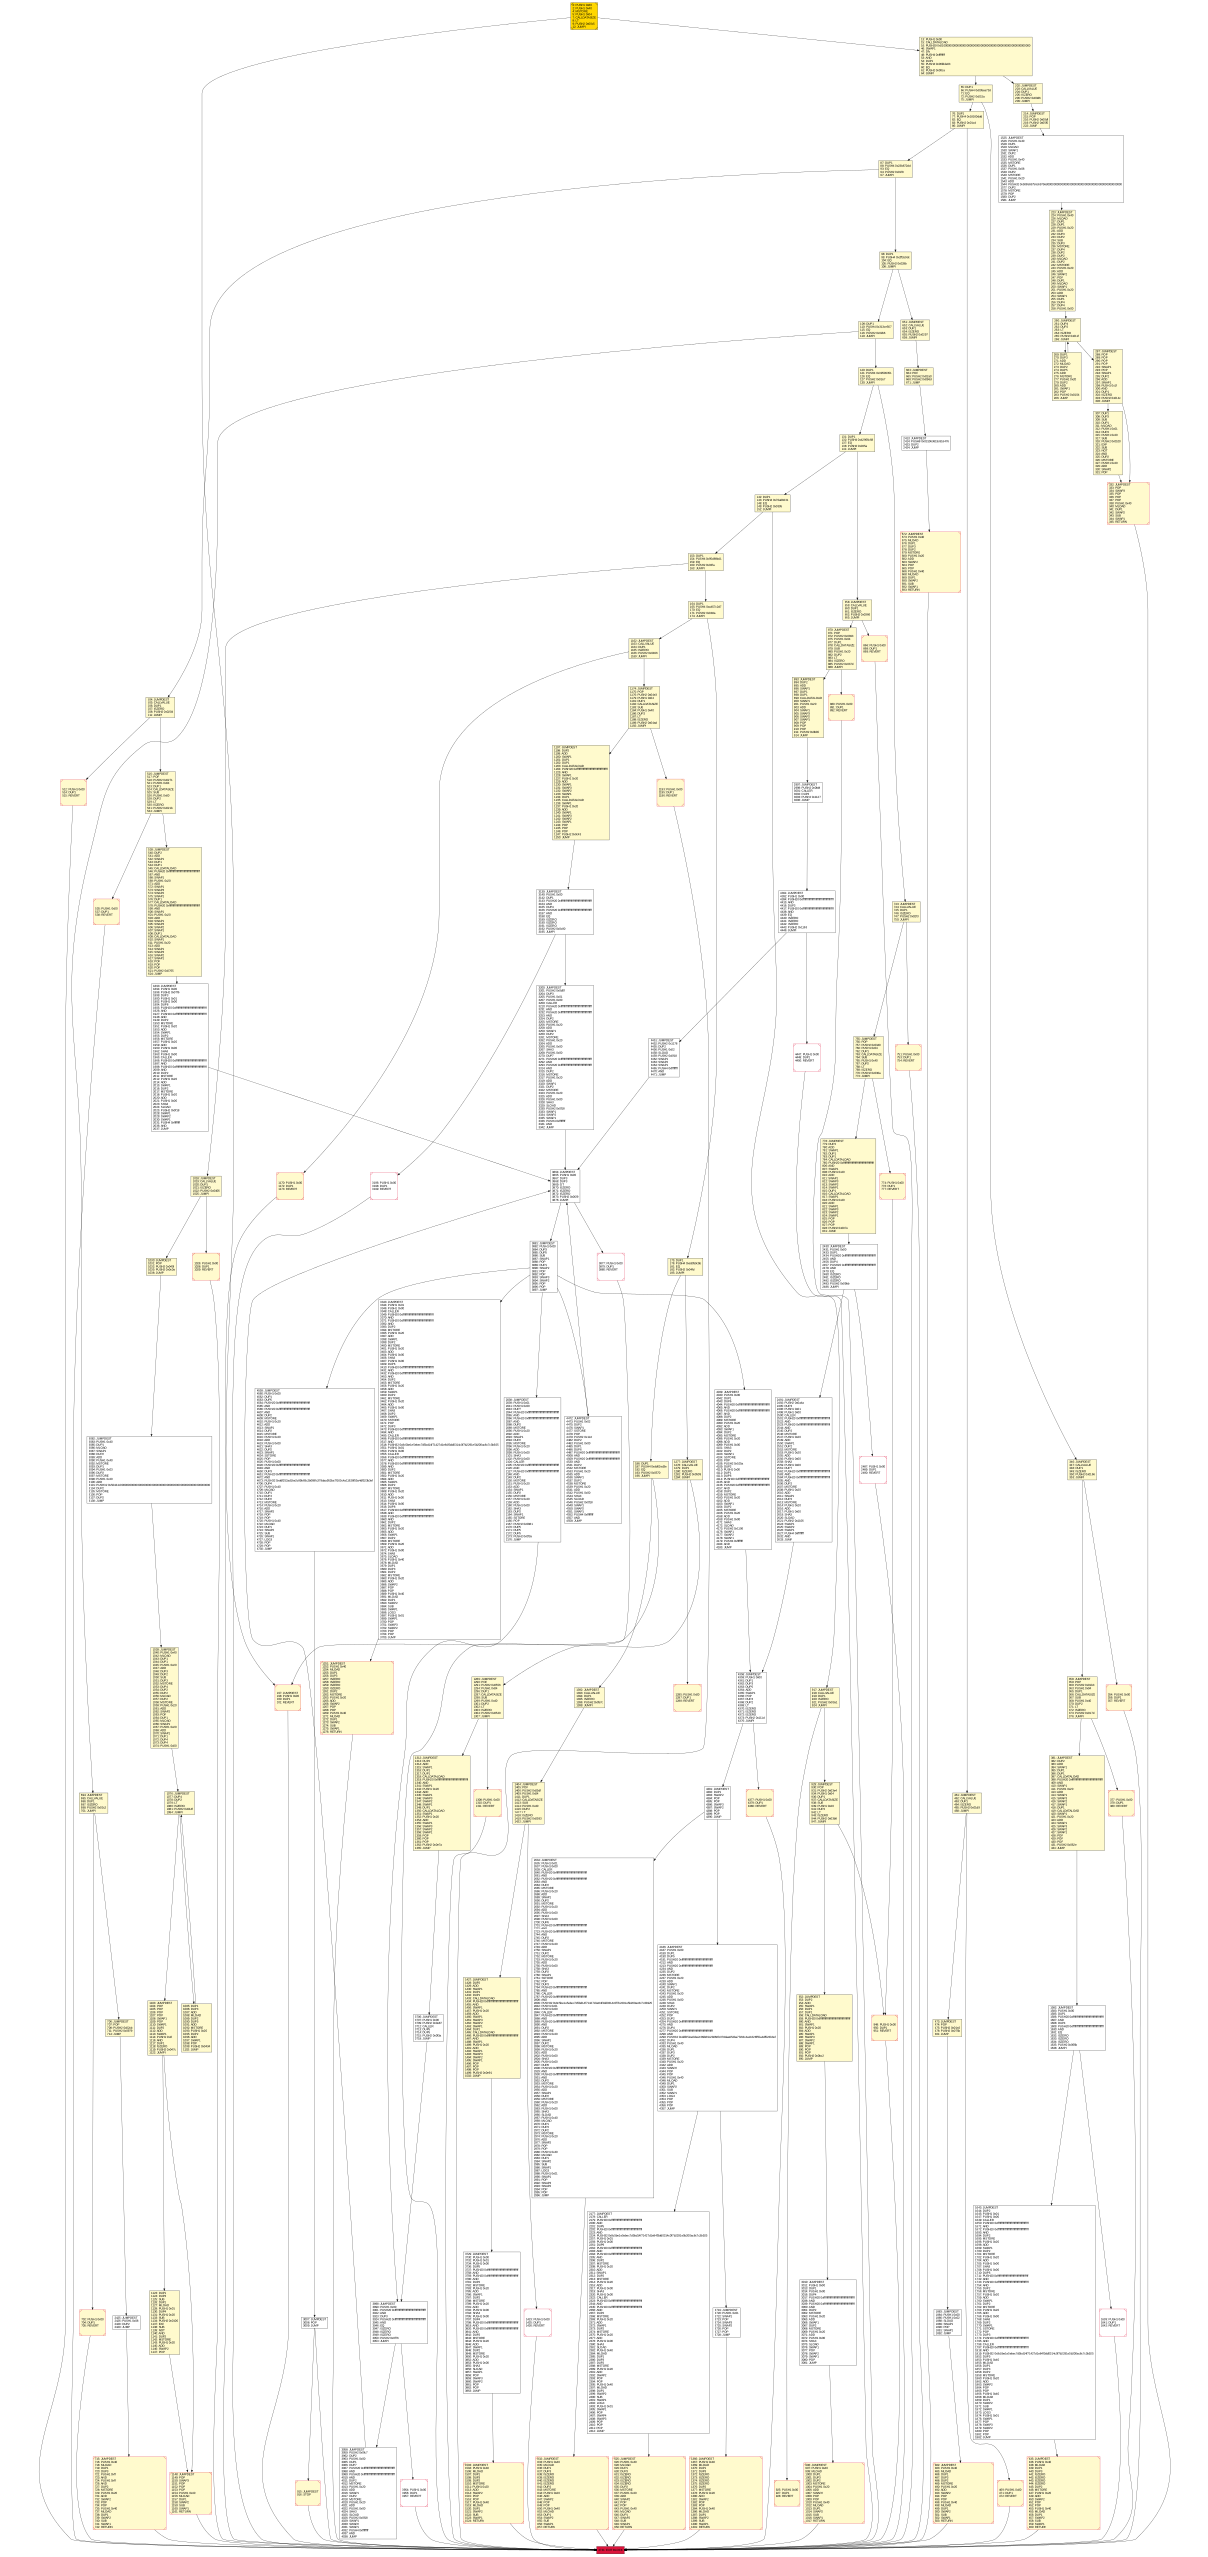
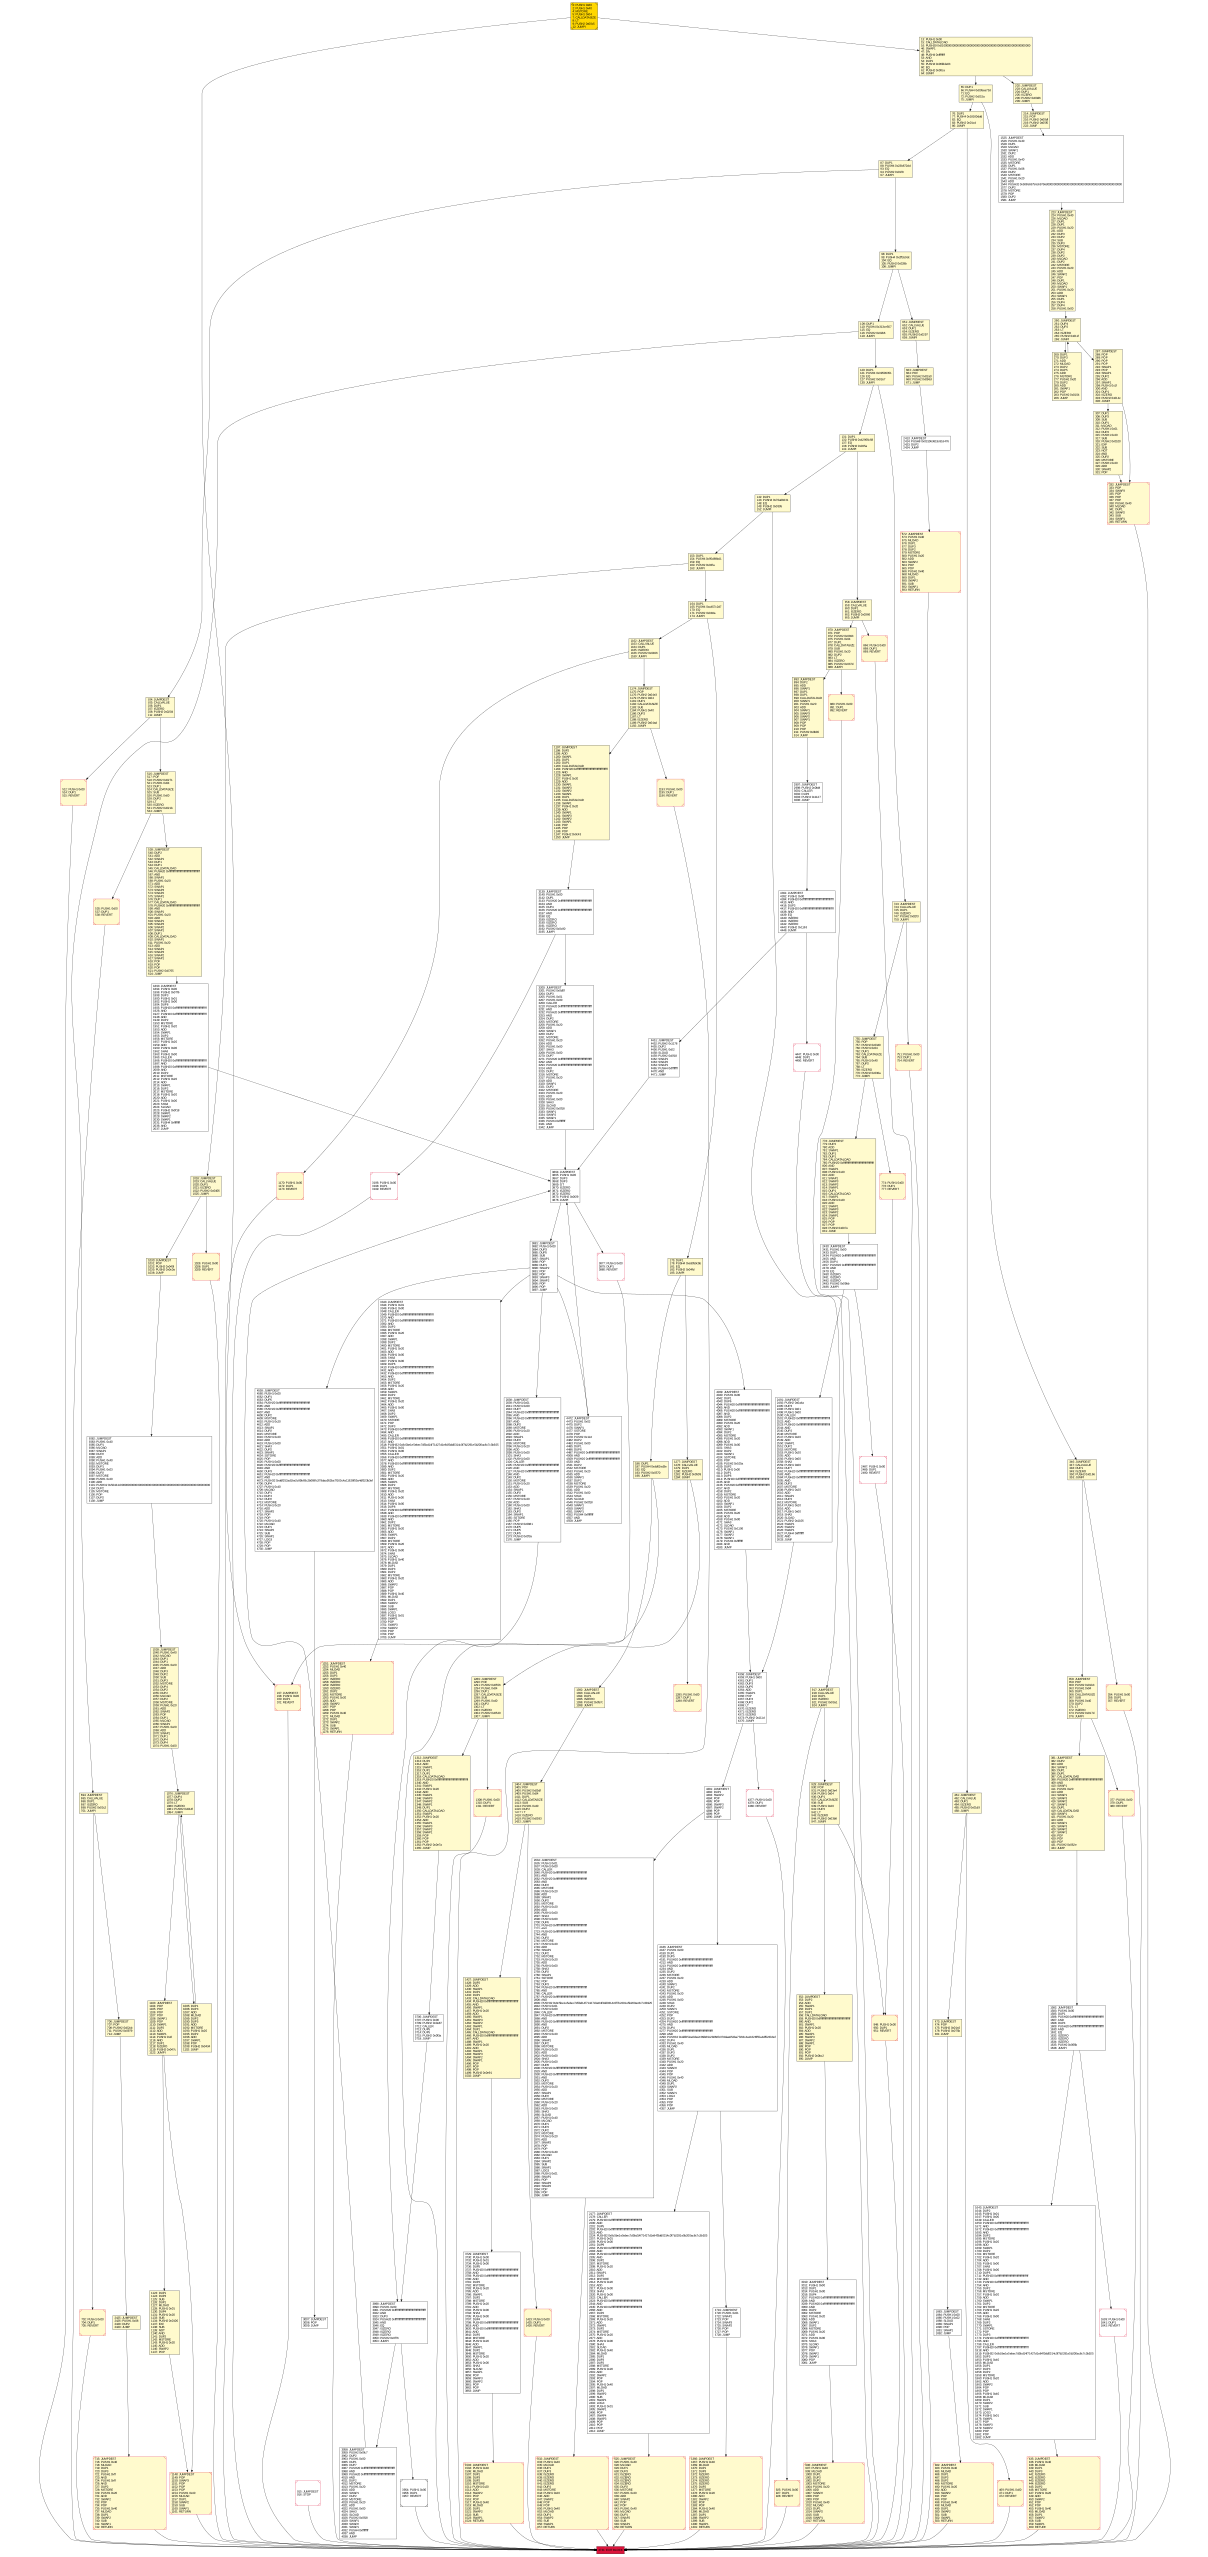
node "4377: PUSH1 0x00 4379: DUP1 4380: REVERT": fillcolor lemonchiffon -> white
node "2425: JUMPDEST 2426: PUSH1 0x08 2428: DUP2 2429: JUMP": fillcolor white -> lemonchiffon
node "1423: PUSH1 0x00 1425: DUP1 1426: REVERT": fillcolor white -> lemonchiffon
edge "3007: JUMPDEST 3008: POP 3009: JUMP" -> "915: JUMPDEST 916: STOP": removed
node "915: JUMPDEST 916: STOP": fillcolor lemonchiffon -> white
node "3954: PUSH1 0x00 3956: DUP1 3957: REVERT": color crimson -> black
edge "3007: JUMPDEST 3008: POP 3009: JUMP" -> "4731: EXIT BLOCK": now "925: PUSH1 0x00 927: DUP1 928: REVERT" -> "4731: EXIT BLOCK"
